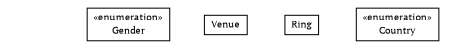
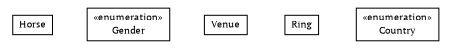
node "Horse": added
